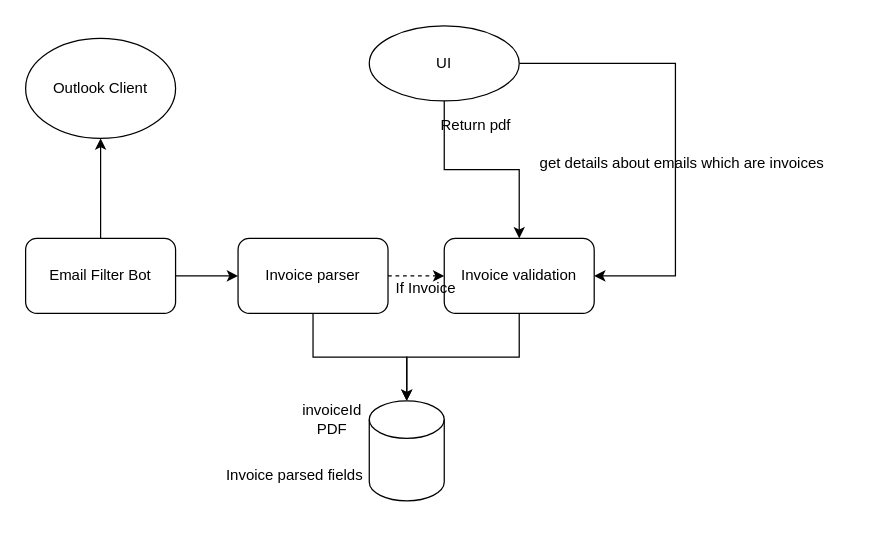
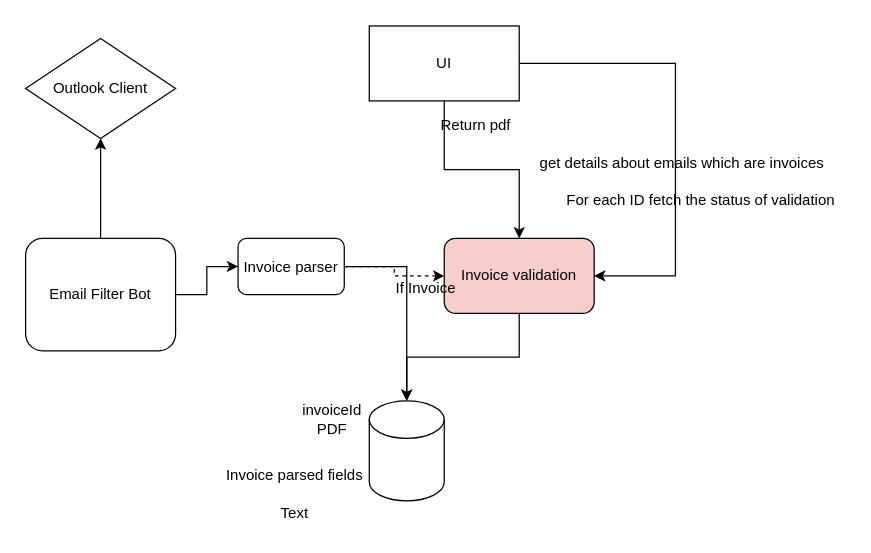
node "UI": shape ellipse -> rectangle
node "Outlook Client": shape ellipse -> diamond
node "For each ID fetch the status of validation": added
node "Email Filter Bot": size 150x75 -> 150x113
node "Invoice parser": size 150x75 -> 106x56
node "Invoice validation": fillcolor #ffffff -> #f8cecc
node "Text": added
